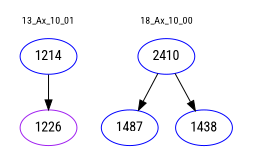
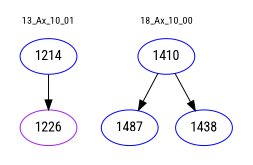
node "2410": label "2410" -> "1410"
